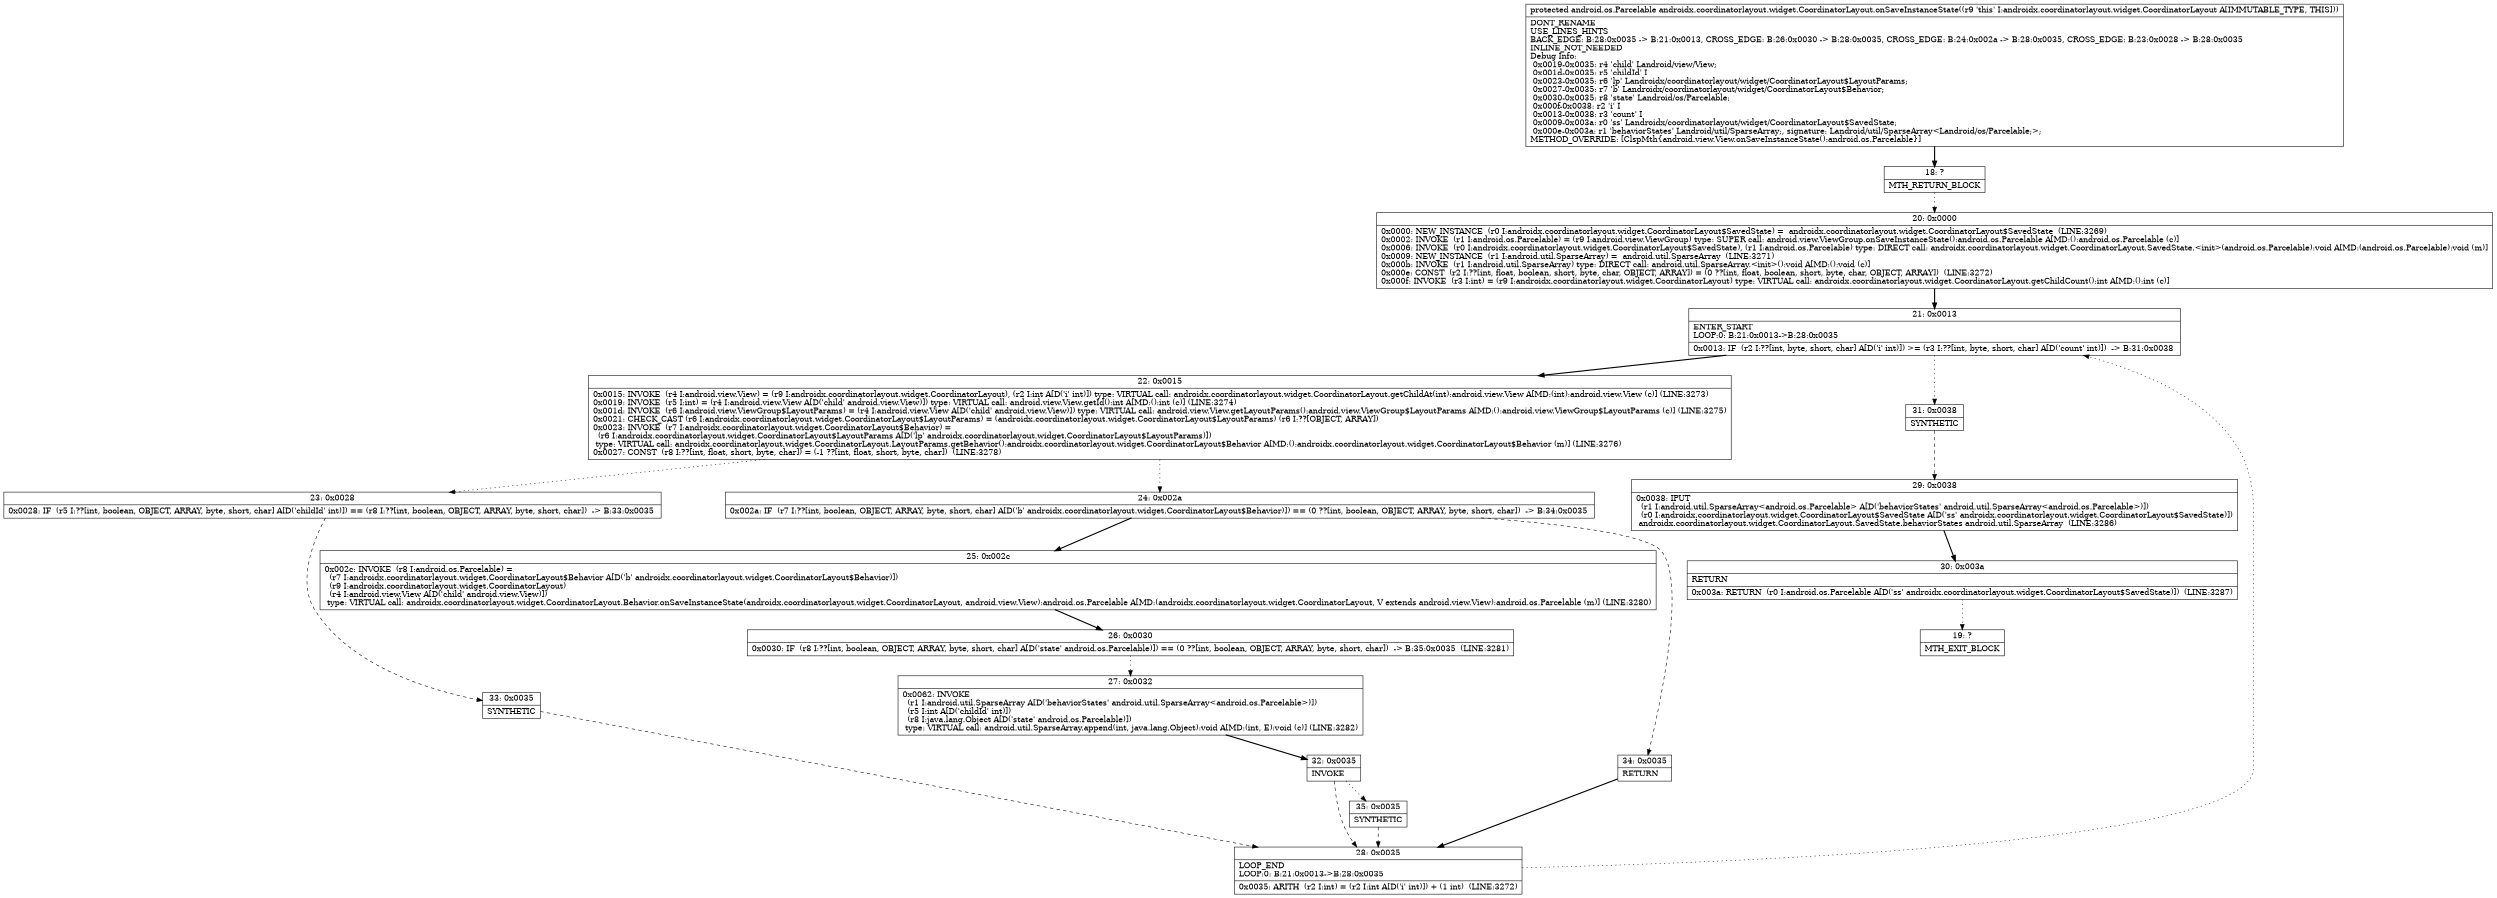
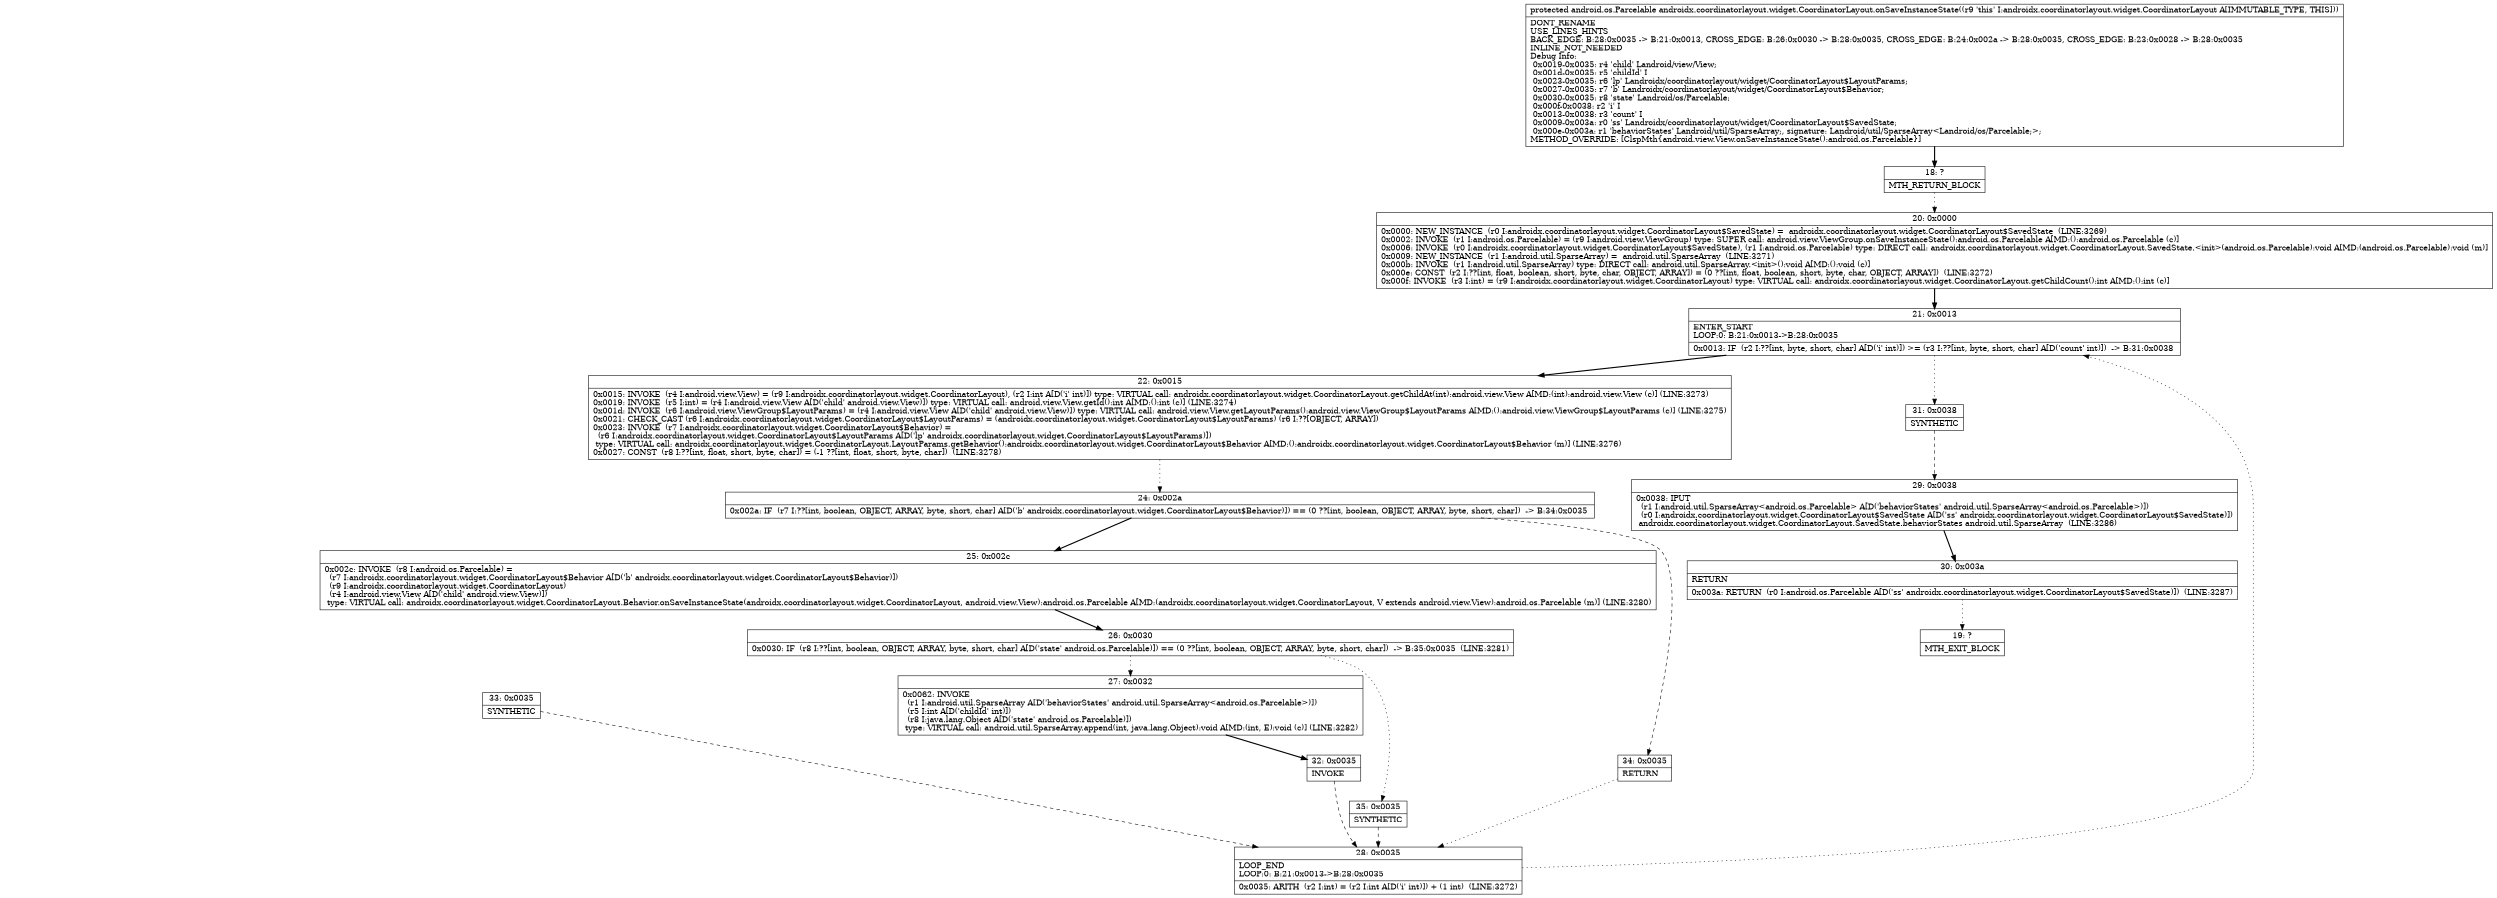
node "23: 0x0028": removed
edge "32: 0x0035" -> "35: 0x0035": now "26: 0x0030" -> "35: 0x0035"
edge "34: 0x0035" -> "28: 0x0035": style bold -> dotted
